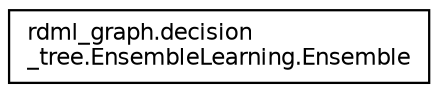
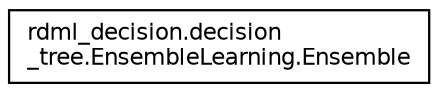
node "rdml_graph.decision _tree.EnsembleLearning.Ensemble": label "rdml_graph.decision _tree.EnsembleLearning.Ensemble" -> "rdml_decision.decision _tree.EnsembleLearning.Ensemble"
